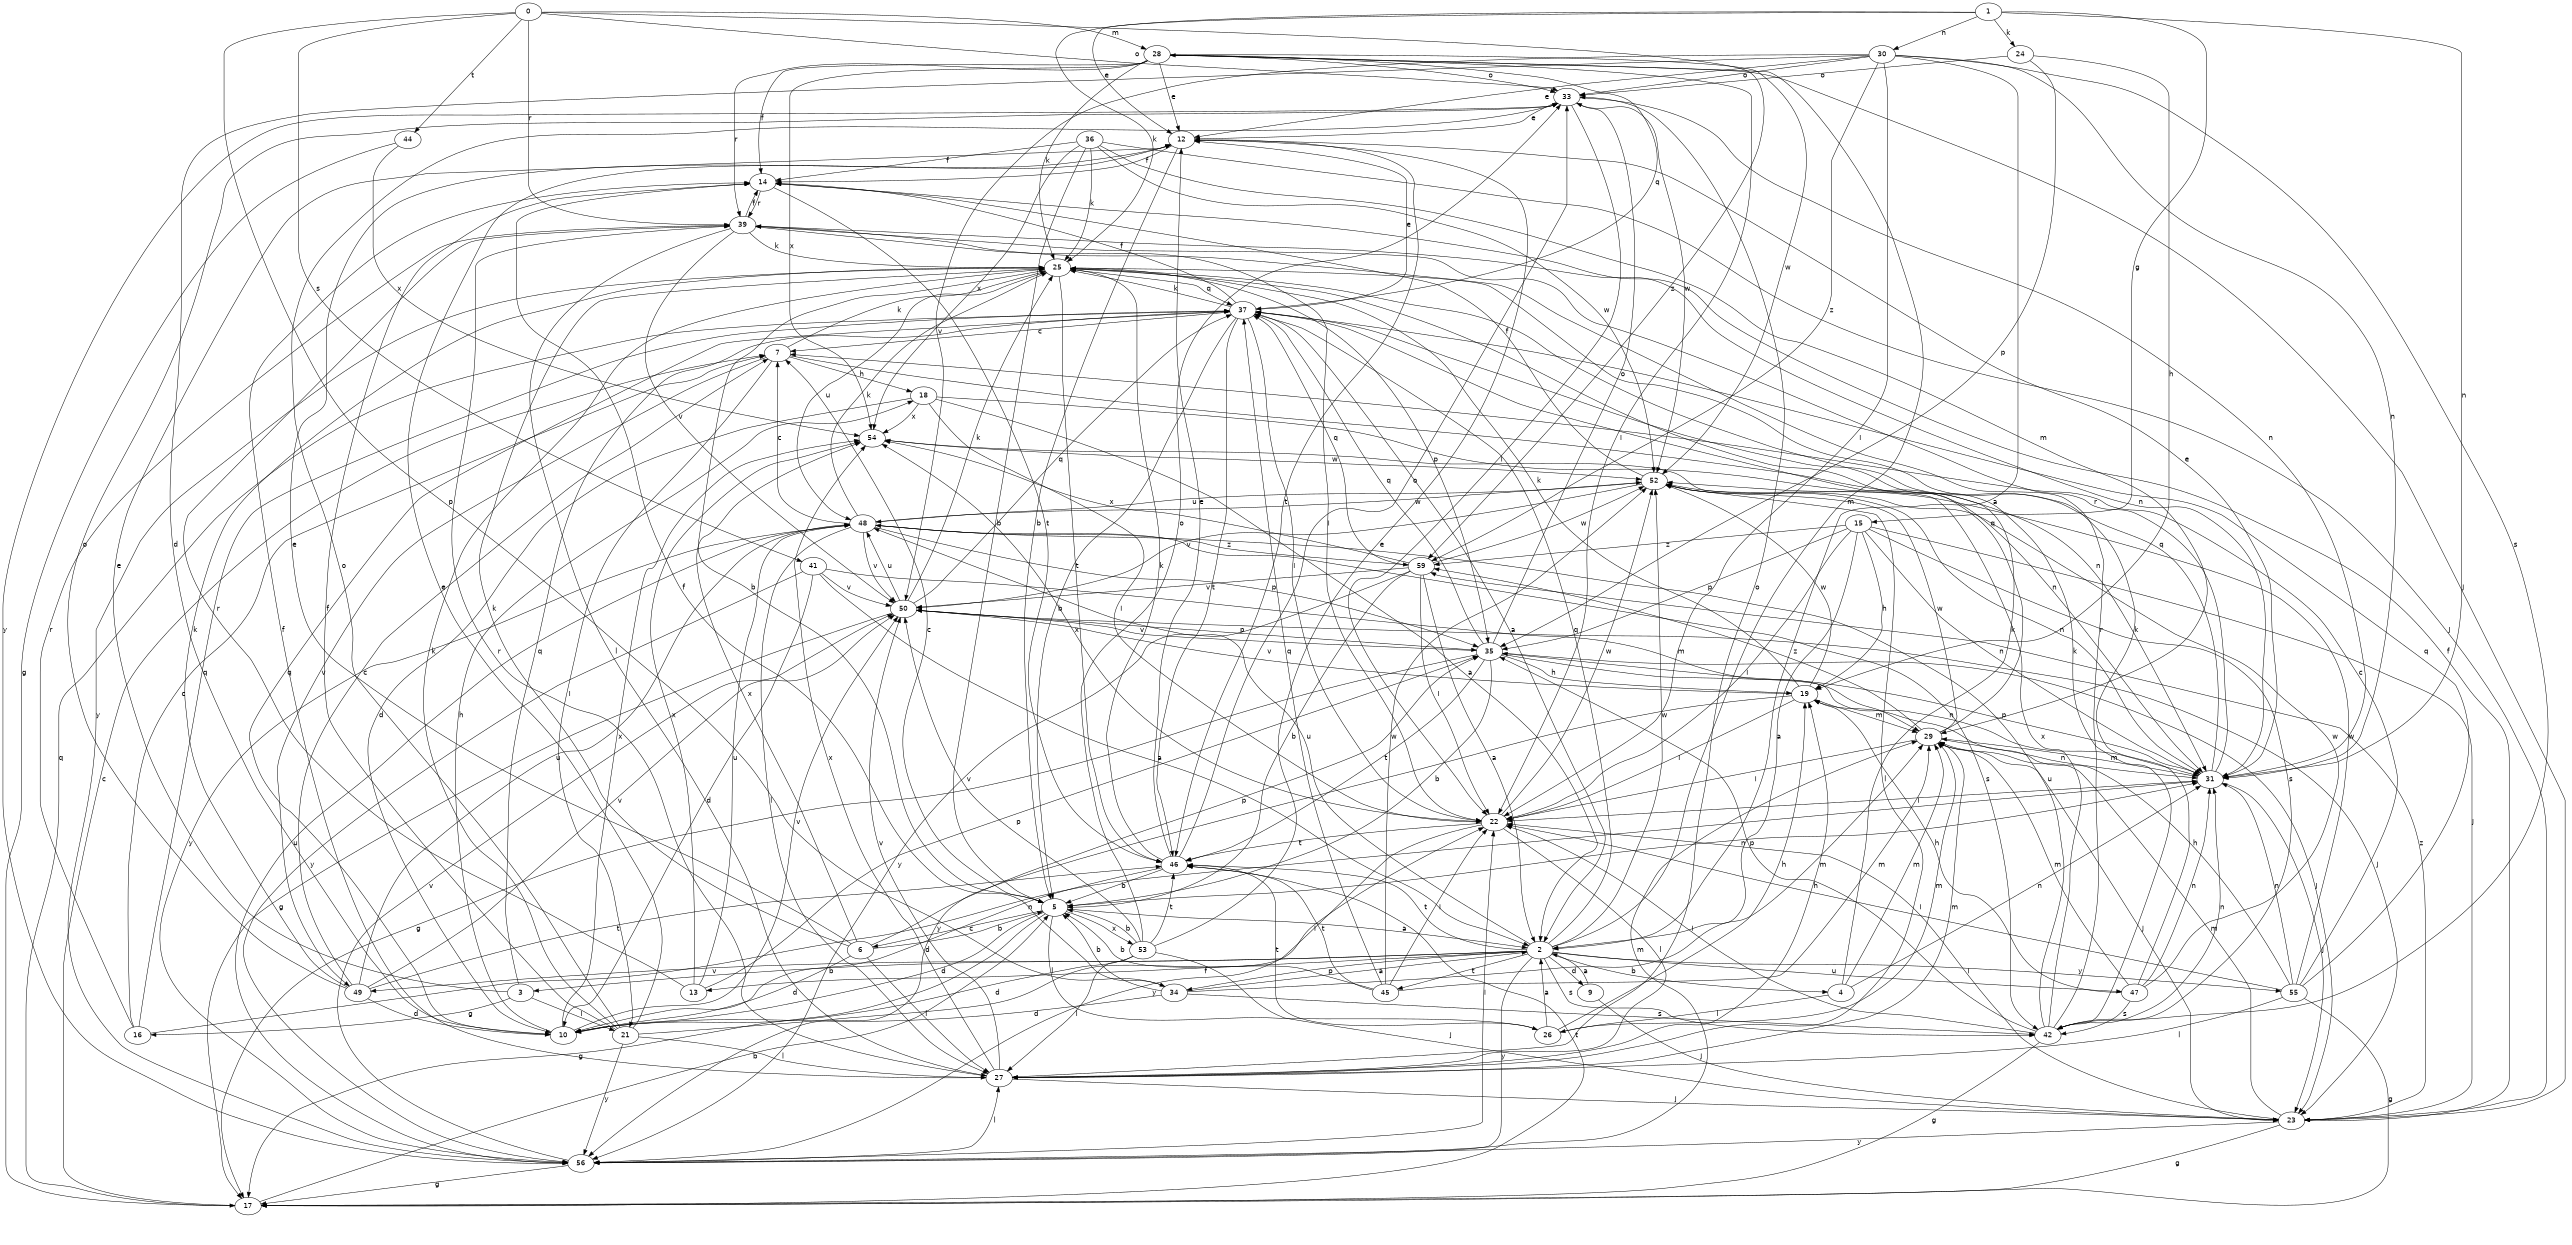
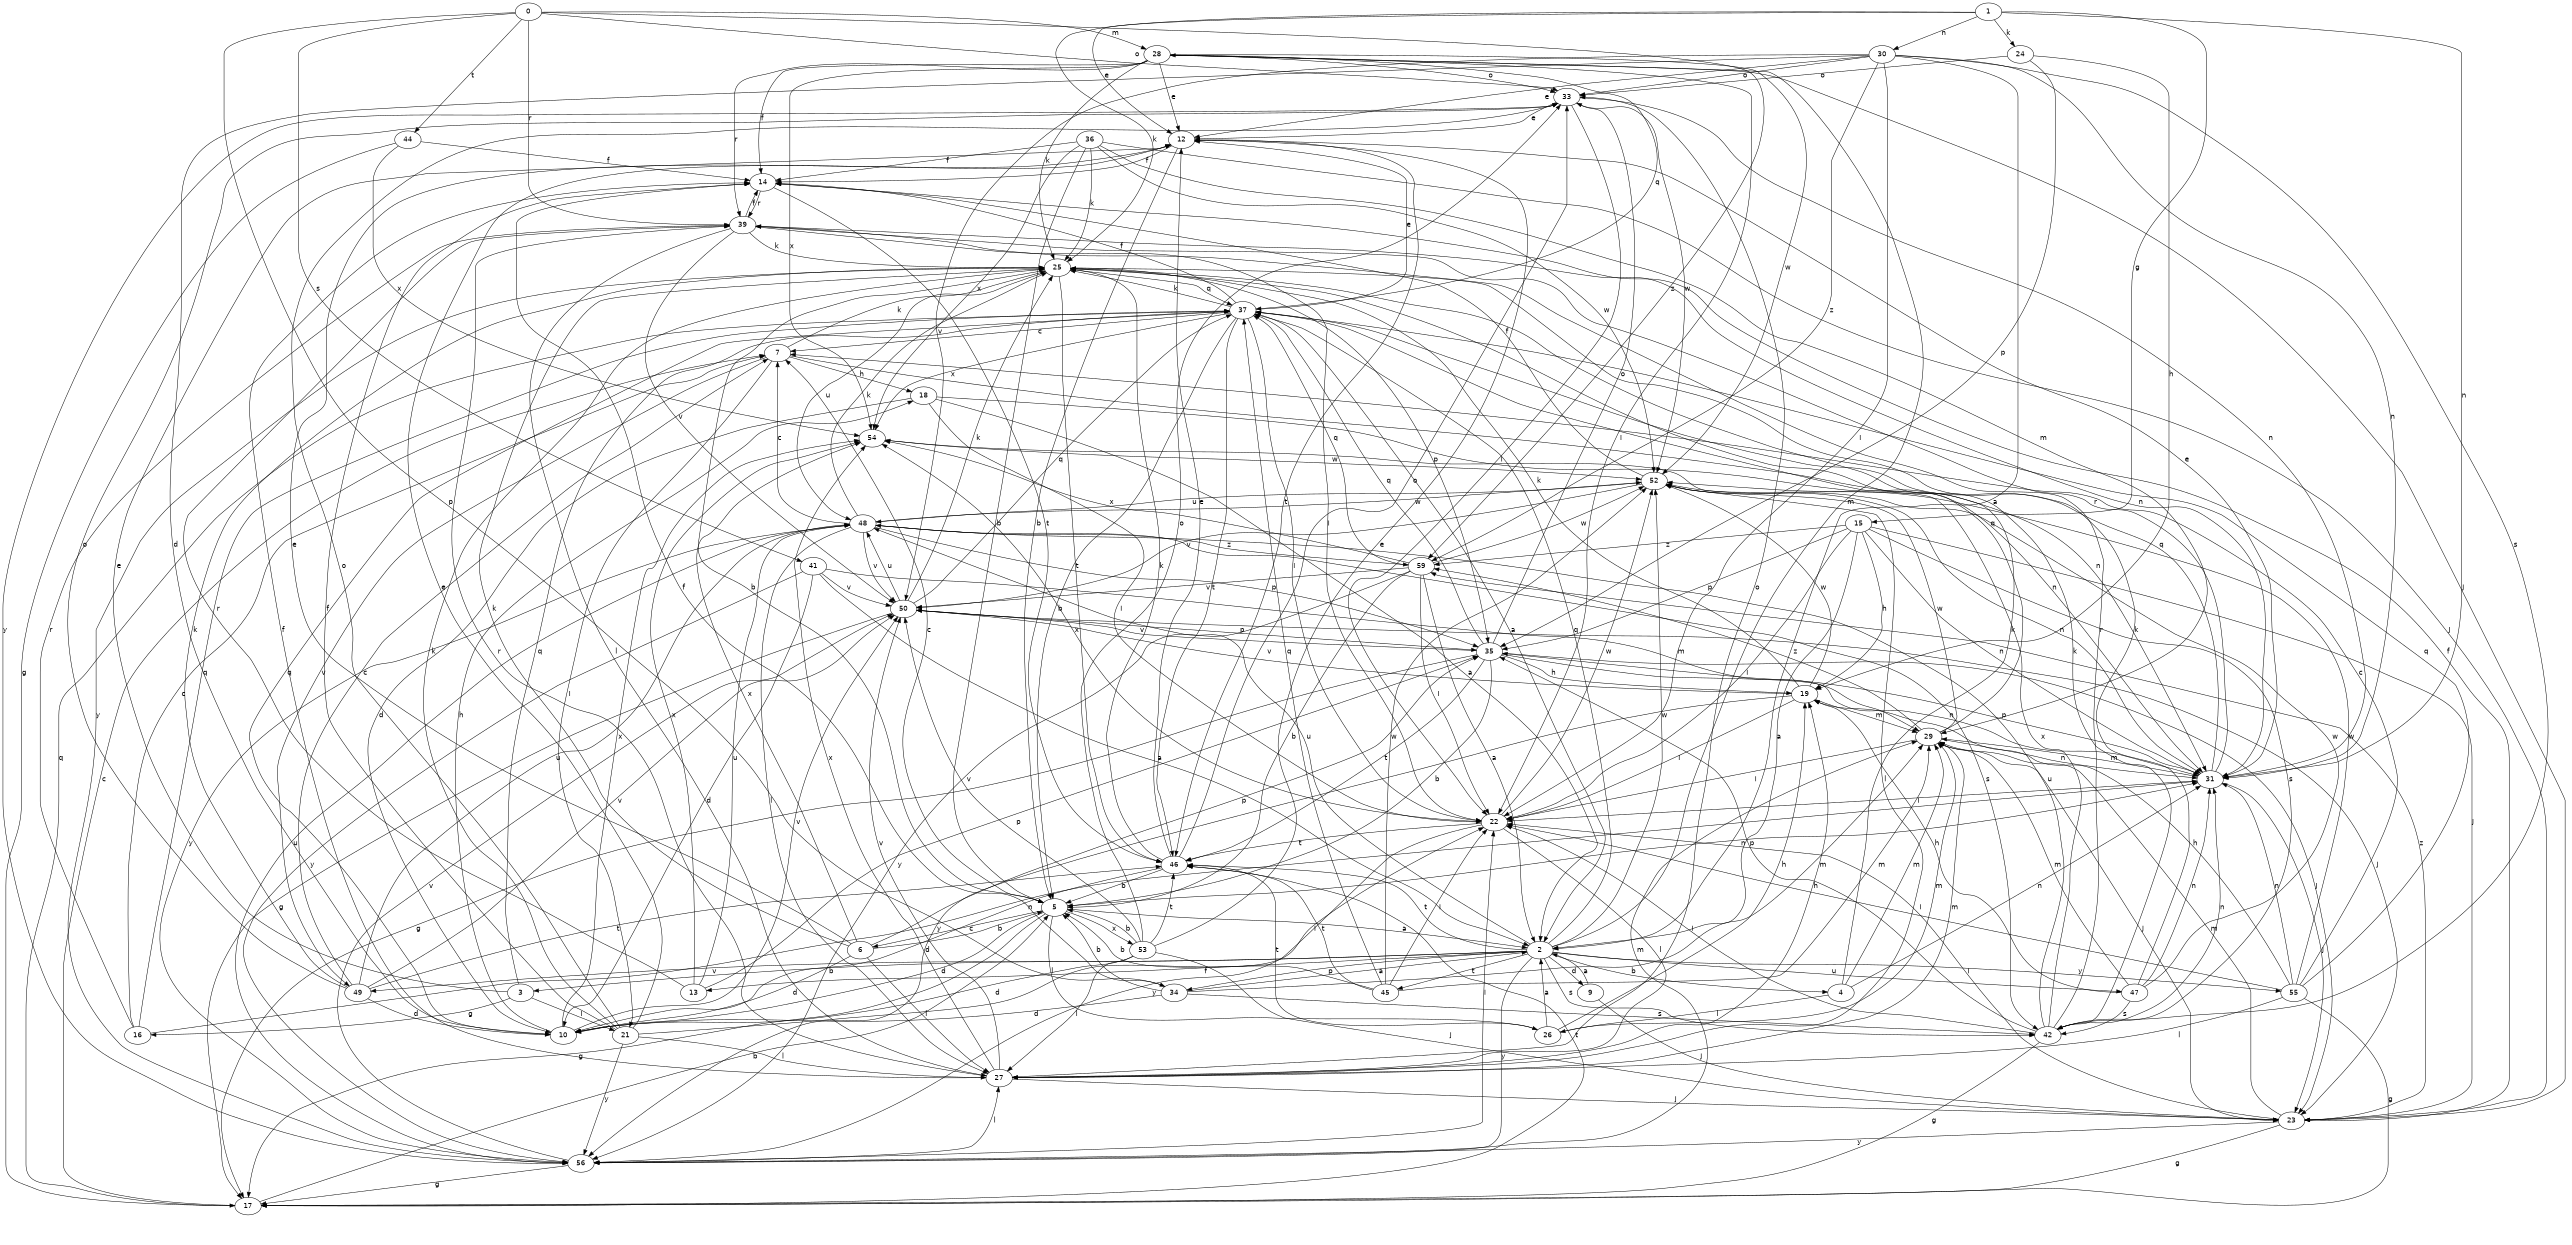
edge "44" -> "14": added, label "f"
edge "18" -> "54": now "37" -> "54"
